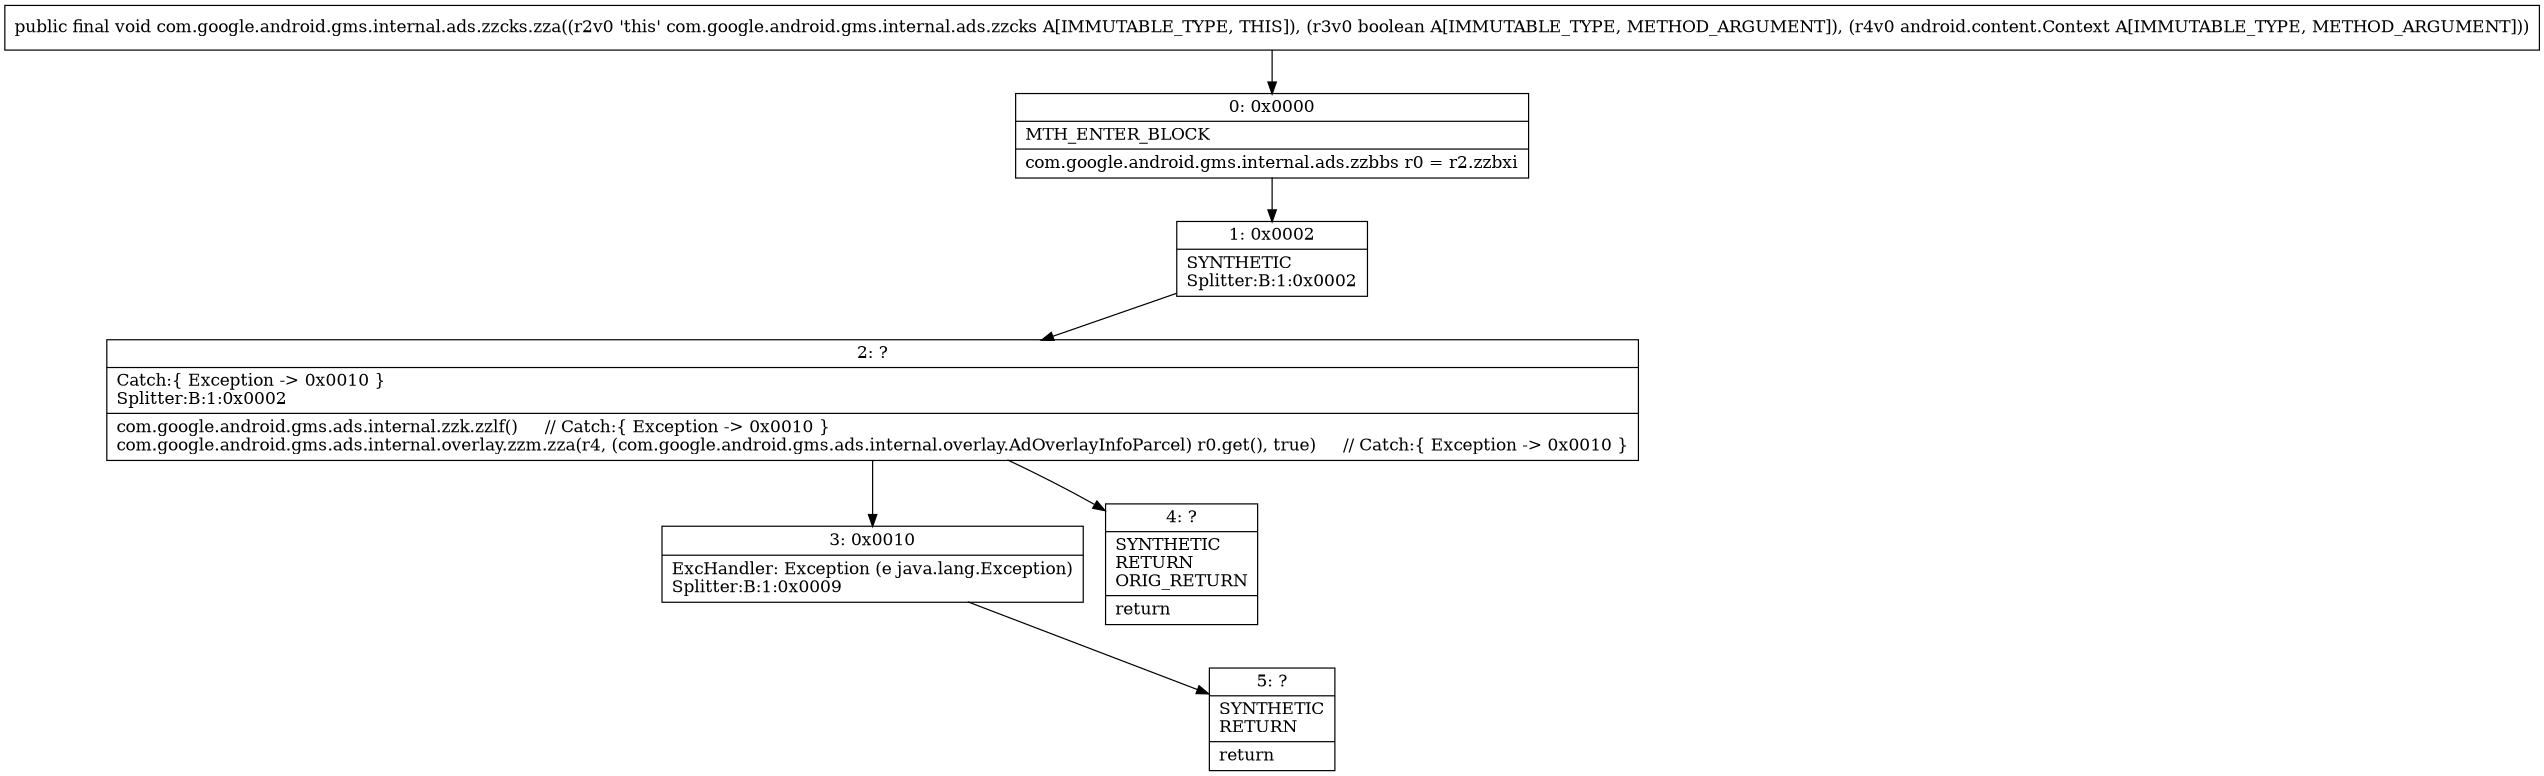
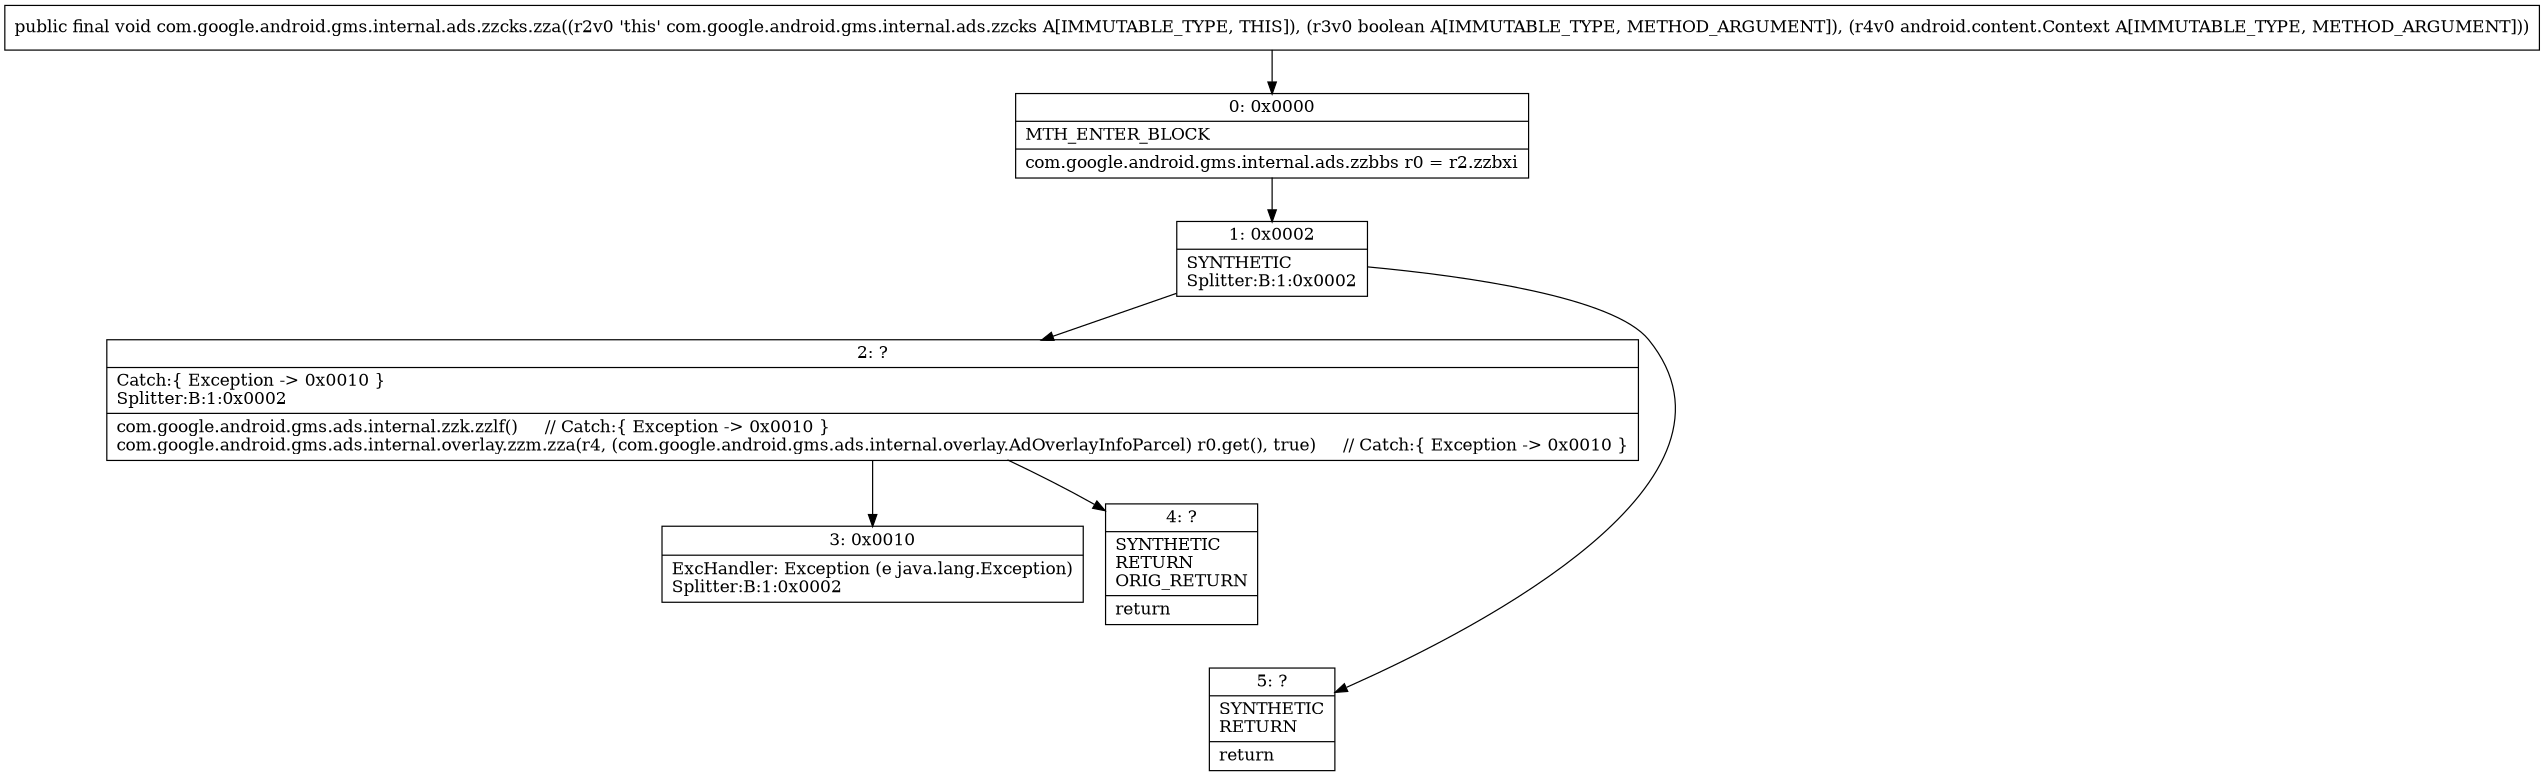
node "3: 0x0010": text "Splitter:B:1:0x0009" -> "Splitter:B:1:0x0002"
edge "3: 0x0010" -> "5: ?": now "1: 0x0002" -> "5: ?"
